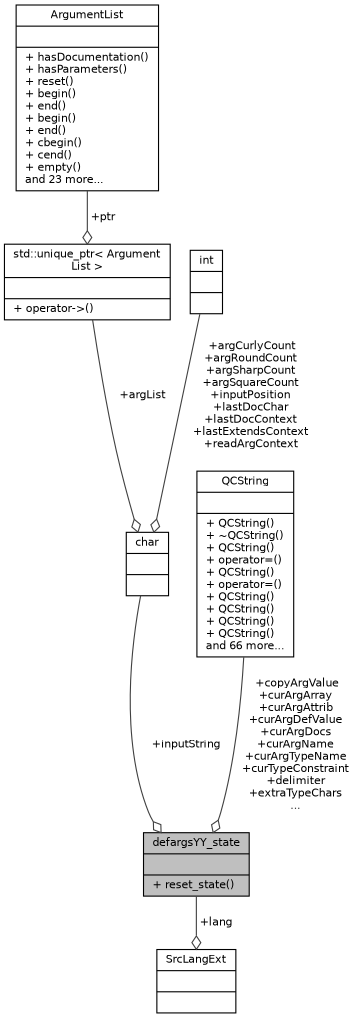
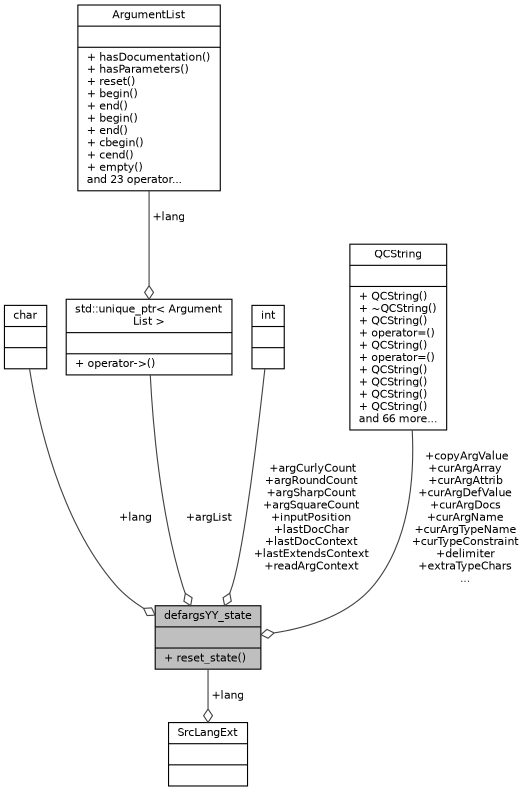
node "ArgumentList": text "and 23 more..." -> "and 23 operator..."
edge "ArgumentList" -> "std::unique_ptr< Argument": label " +ptr" -> " +lang"
edge "int" -> "char": now "int" -> "defargsYY_state"
edge "std::unique_ptr< Argument" -> "char": now "std::unique_ptr< Argument" -> "defargsYY_state"
edge "char" -> "defargsYY_state": label " +inputString" -> " +lang"
